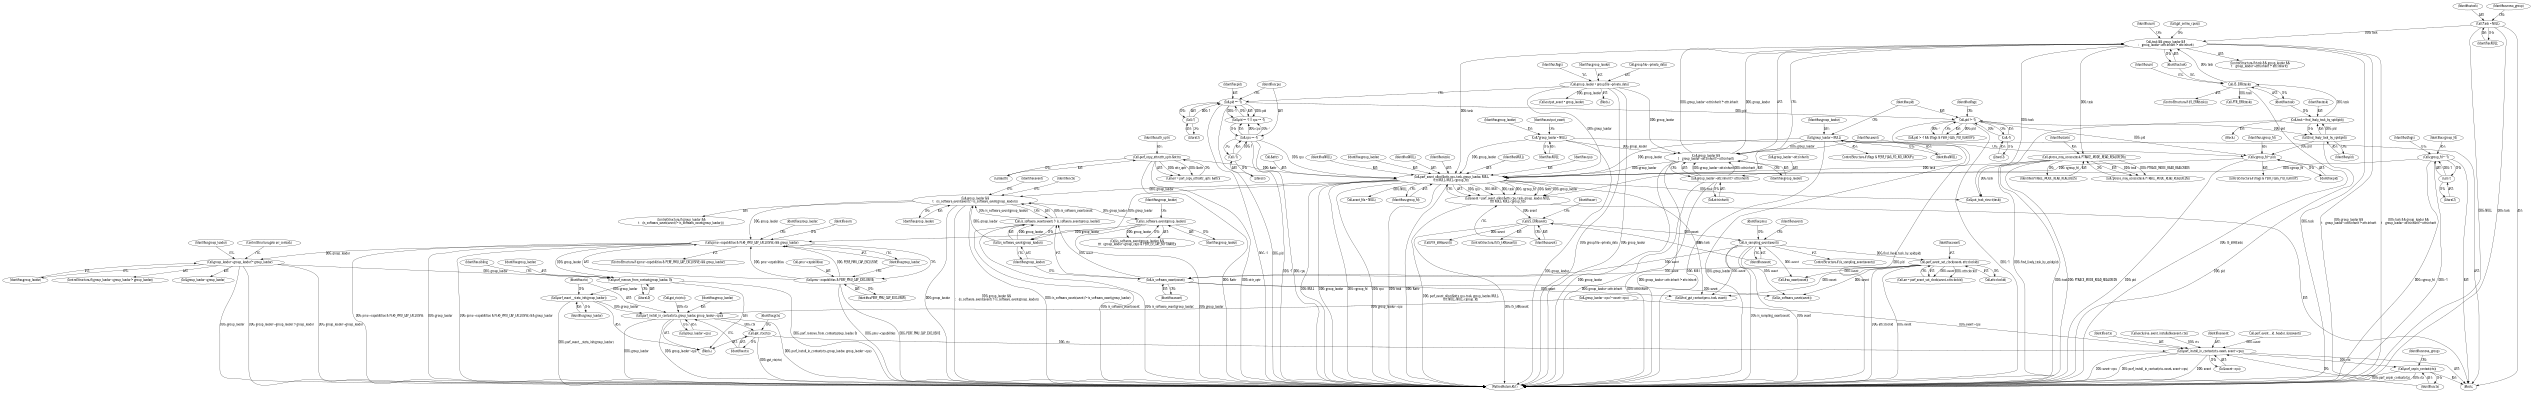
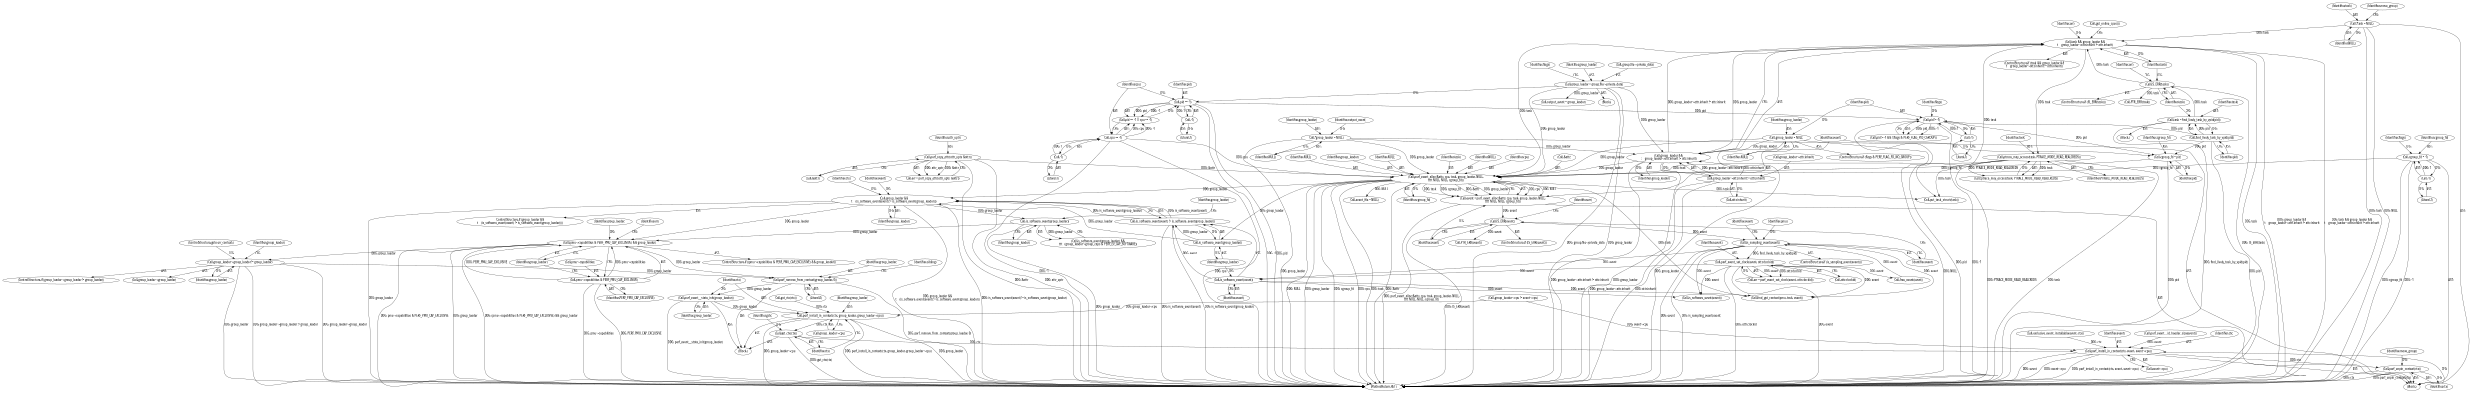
node "(ControlStructure,if (flags & PERF_FLAG_PID_CGROUP))": removed
edge "(Call,is_sampling_event(event))" -> "(Call,free_event(event))": reversed
